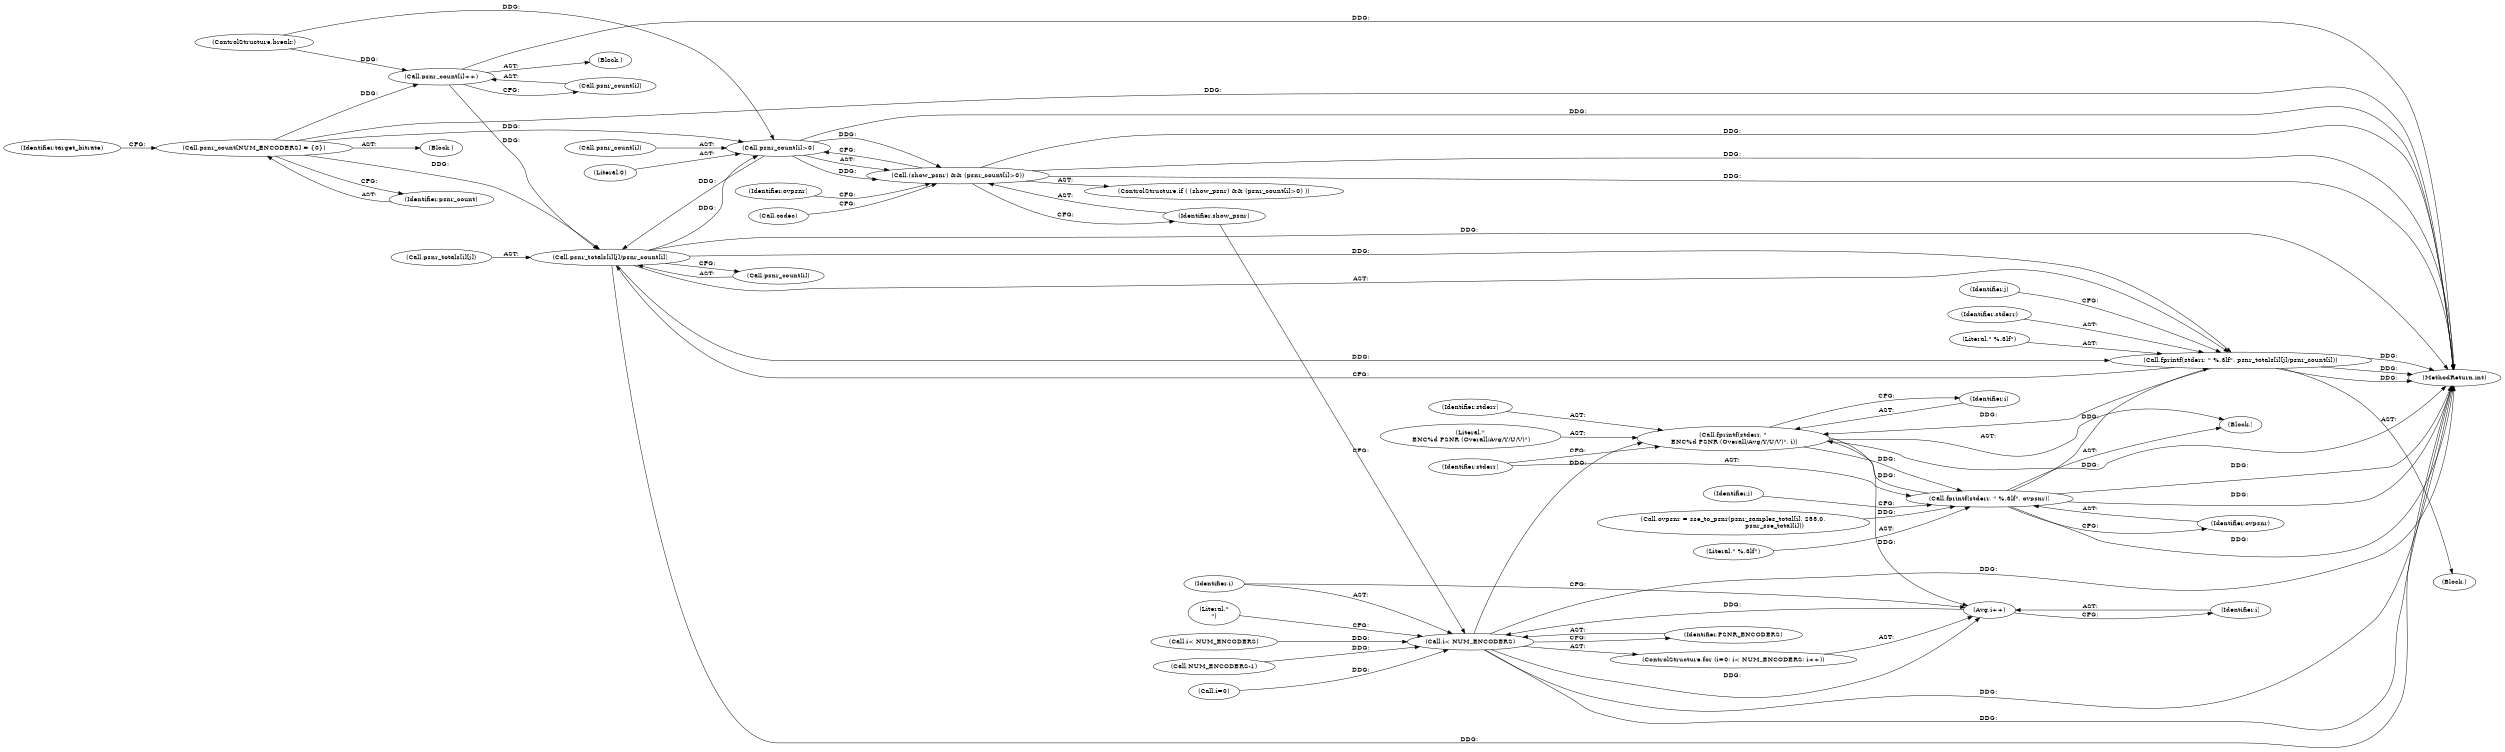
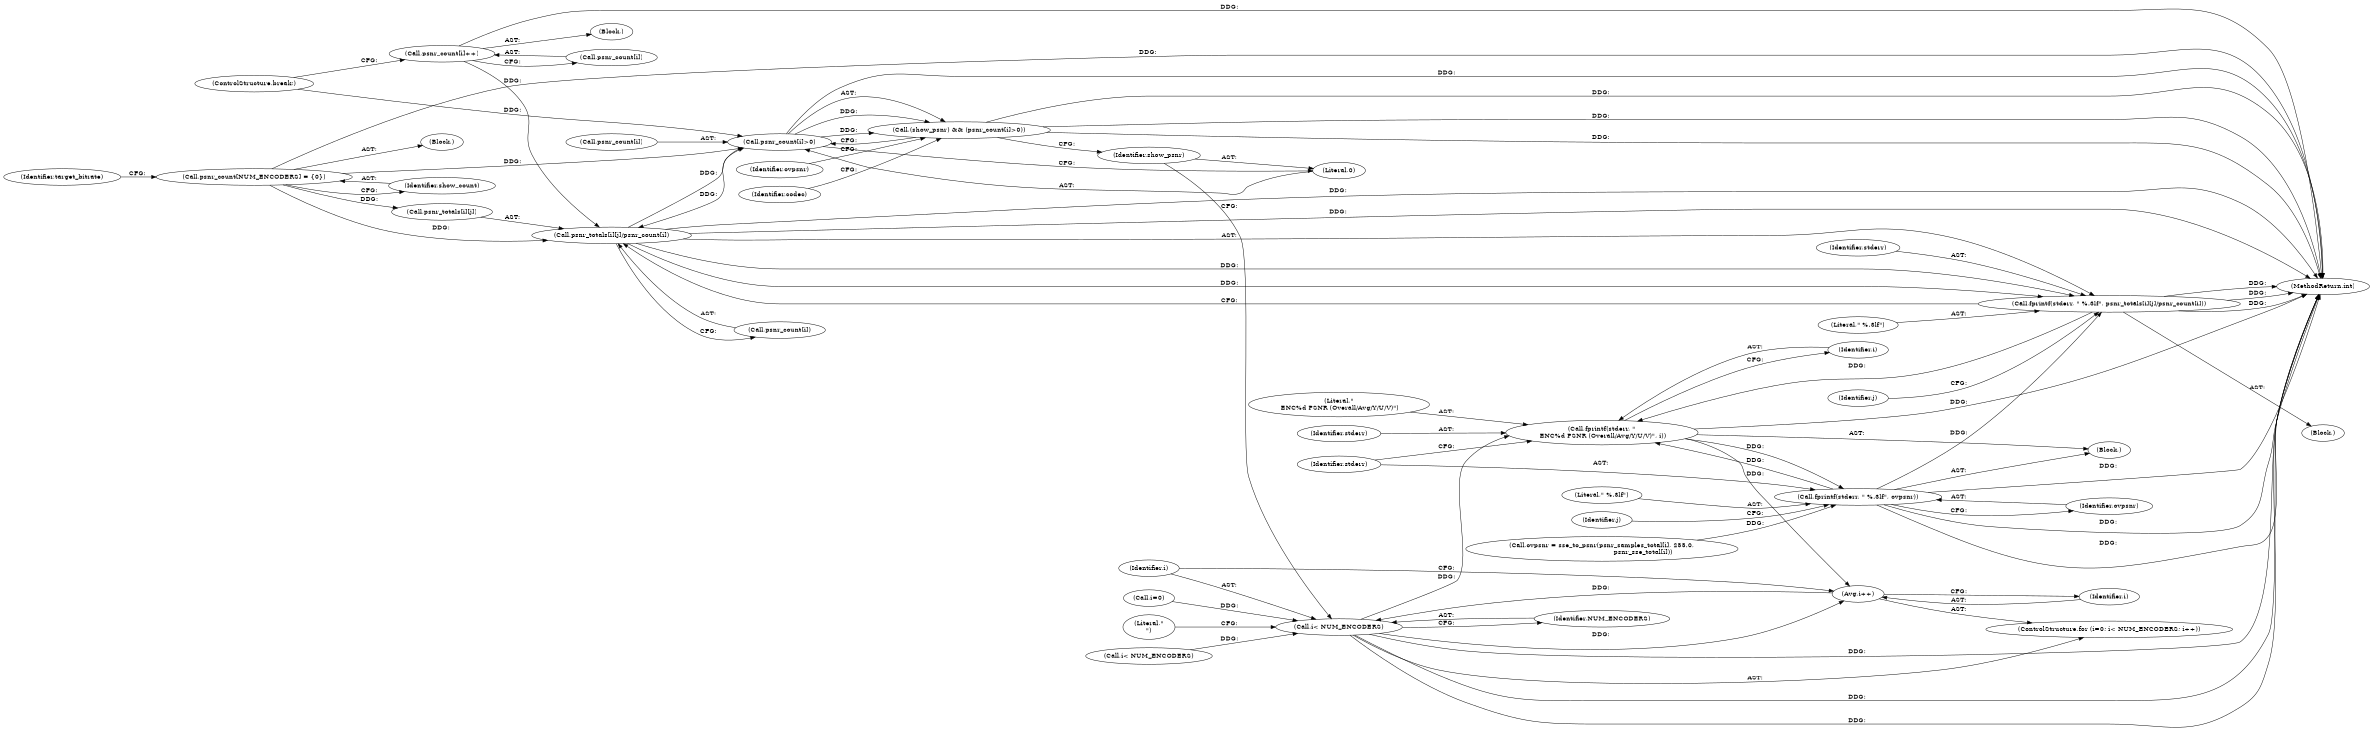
edge "(ControlStructure,break;)" -> "(Call,psnr_count[i]++)": label "DDG: " -> "CFG: "
edge "(Call,psnr_count[NUM_ENCODERS] = {0})" -> "(Call,psnr_count[i]++)": now "(Call,psnr_count[NUM_ENCODERS] = {0})" -> "(Call,psnr_totals[i][j])"
edge "(Call,psnr_count[i]>0)" -> "(Literal,0)": added, label "CFG:"
node "(ControlStructure,if ( (show_psnr) && (psnr_count[i]>0) ))": removed
node "(Identifier,psnr_count)": label "(Identifier,psnr_count)" -> "(Identifier,show_count)"
edge "(Identifier,show_psnr)" -> "(Call,(show_psnr) && (psnr_count[i]>0))": now "(Identifier,show_psnr)" -> "(Literal,0)"
node "(Call,codec)": label "(Call,codec)" -> "(Identifier,codec)"
node "(Identifier,PSNR_ENCODERS)": label "(Identifier,PSNR_ENCODERS)" -> "(Identifier,NUM_ENCODERS)"
edge "(ControlStructure,for (i=0; i< NUM_ENCODERS; i++))" -> "(Avg,i++)": reversed
node "(Call,NUM_ENCODERS-1)": removed
